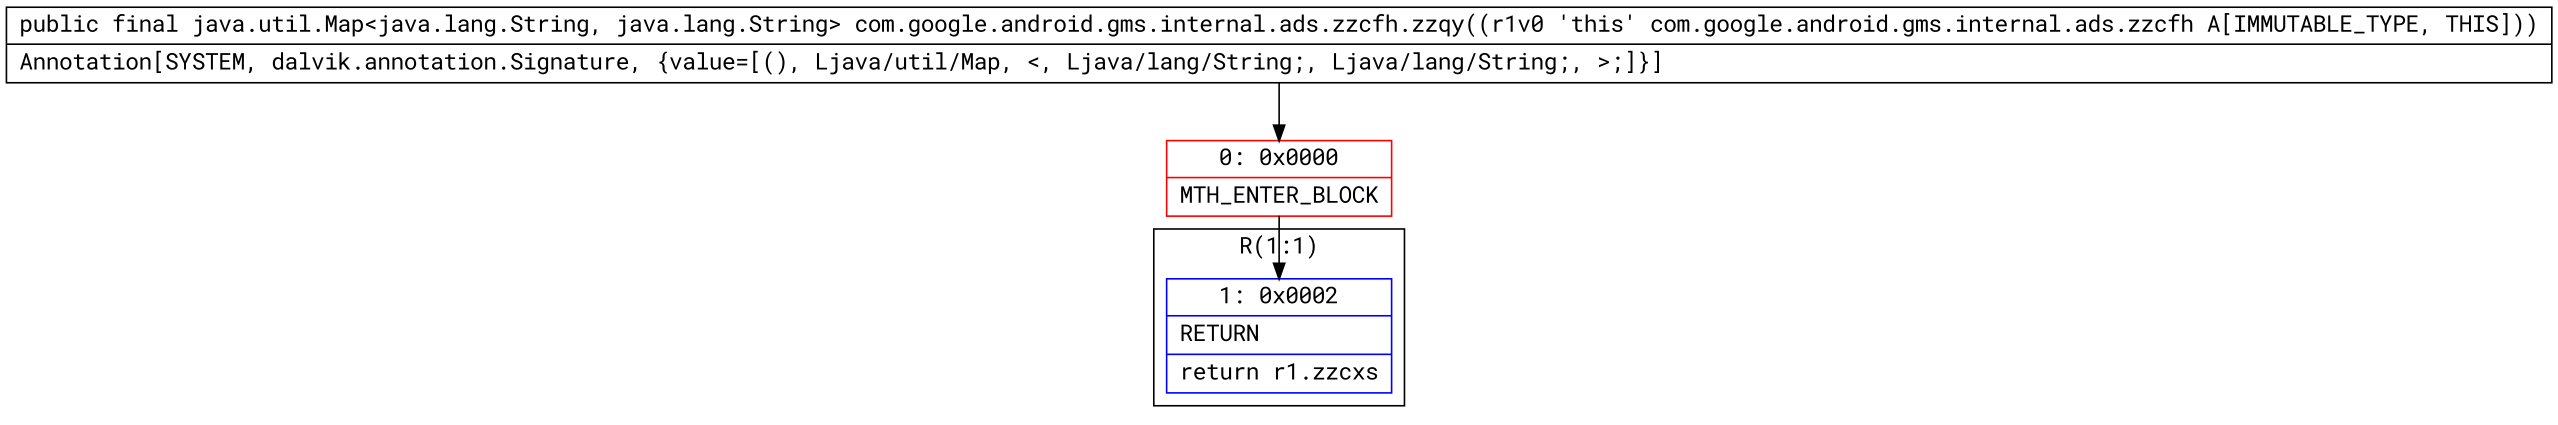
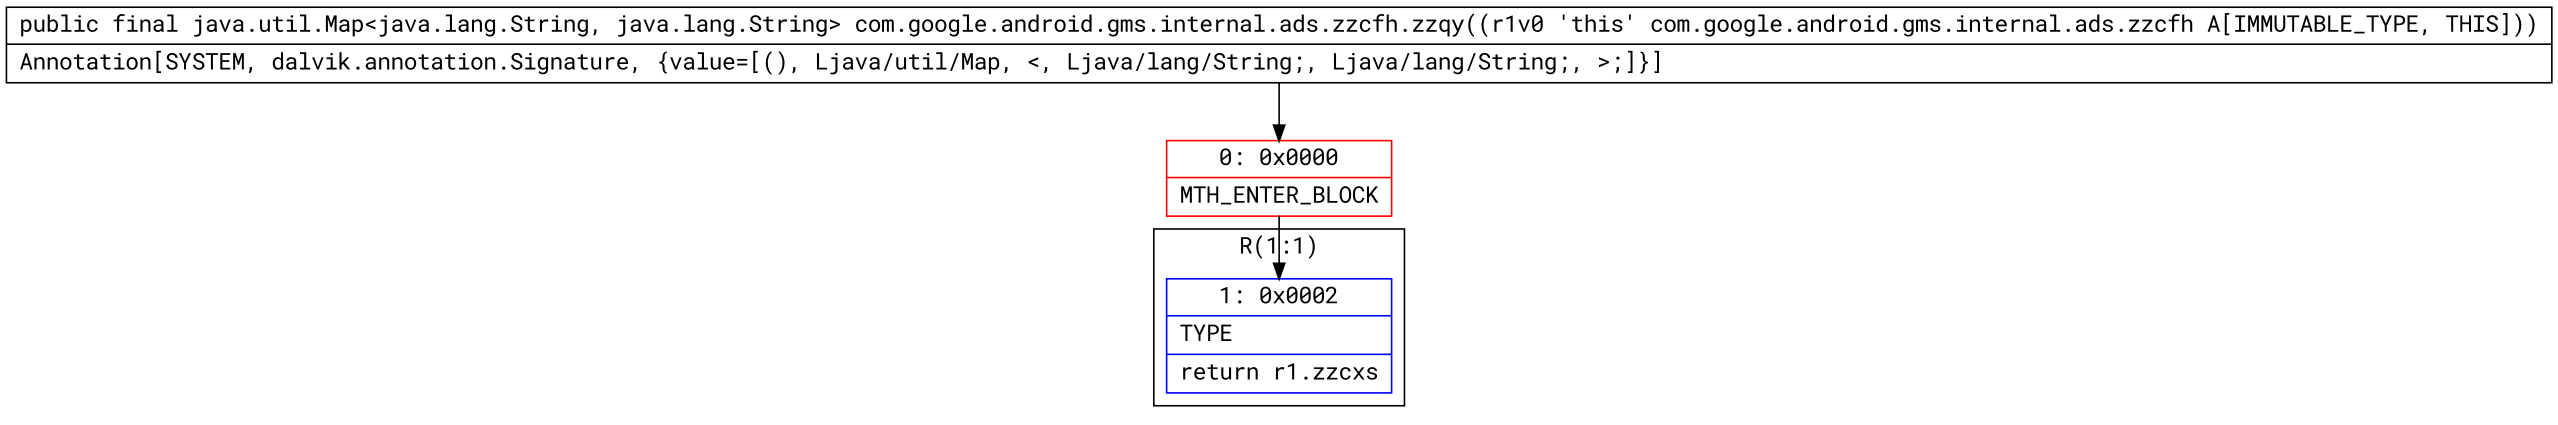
node "1: 0x0002": text "RETURN" -> "TYPE"
